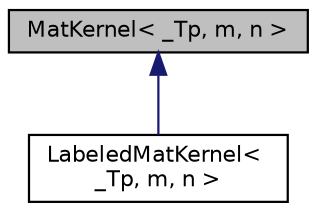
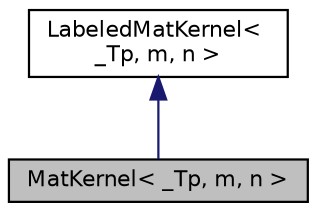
edge "LabeledMatKernel< _Tp, m, n >" -> "MatKernel< _Tp, m, n >": reversed
